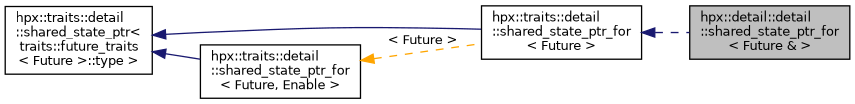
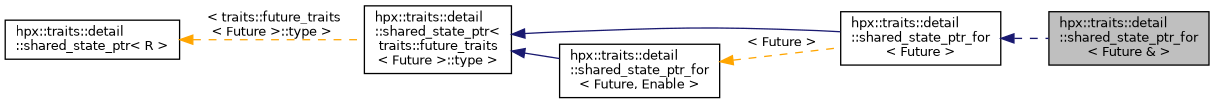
node "hpx::detail::detail ::shared_state_ptr_for < Future & >": label "hpx::detail::detail ::shared_state_ptr_for < Future & >" -> "hpx::traits::detail ::shared_state_ptr_for < Future & >"
node "hpx::traits::detail ::shared_state_ptr< R >": added
